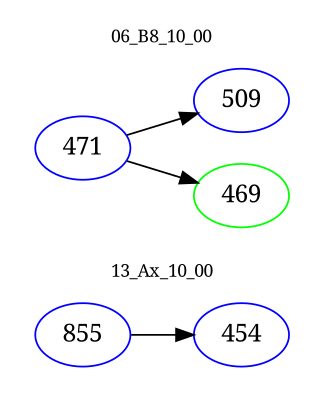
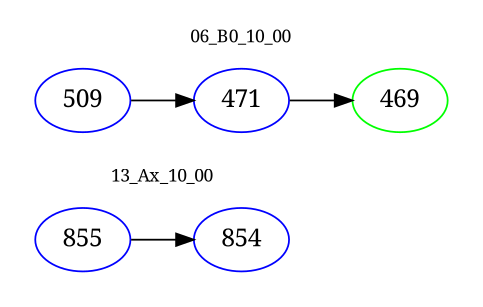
cluster "06_B8_10_00": label "06_B8_10_00" -> "06_B0_10_00"
edge "471" -> "509": reversed
node "454": label "454" -> "854"
